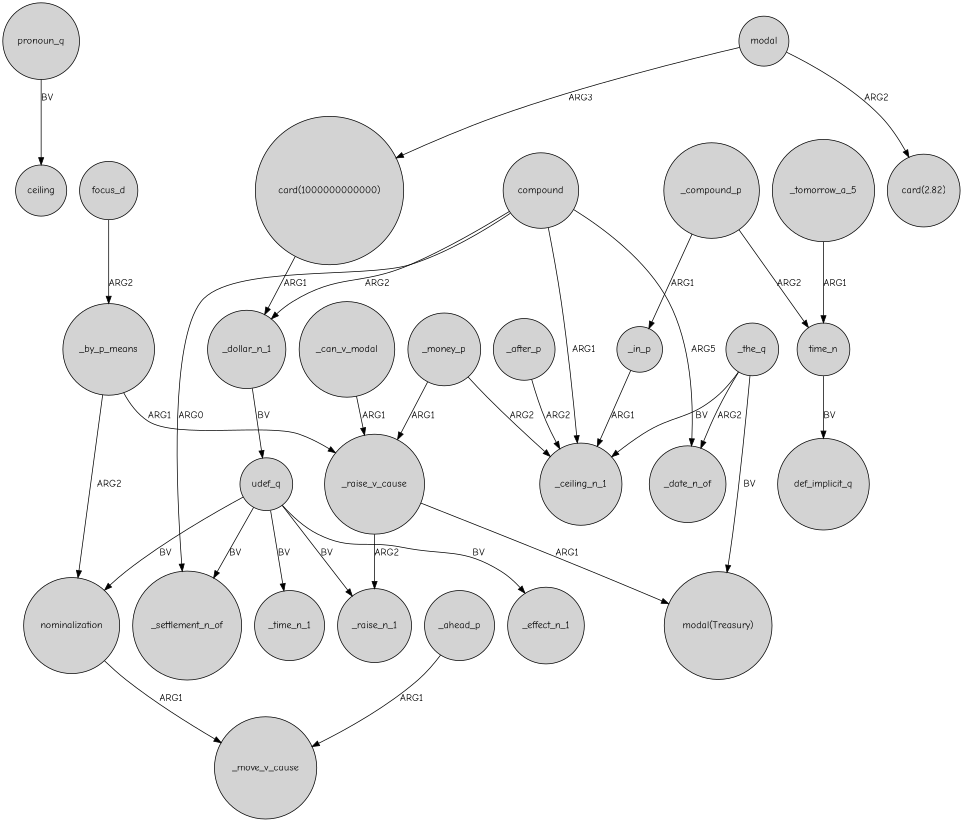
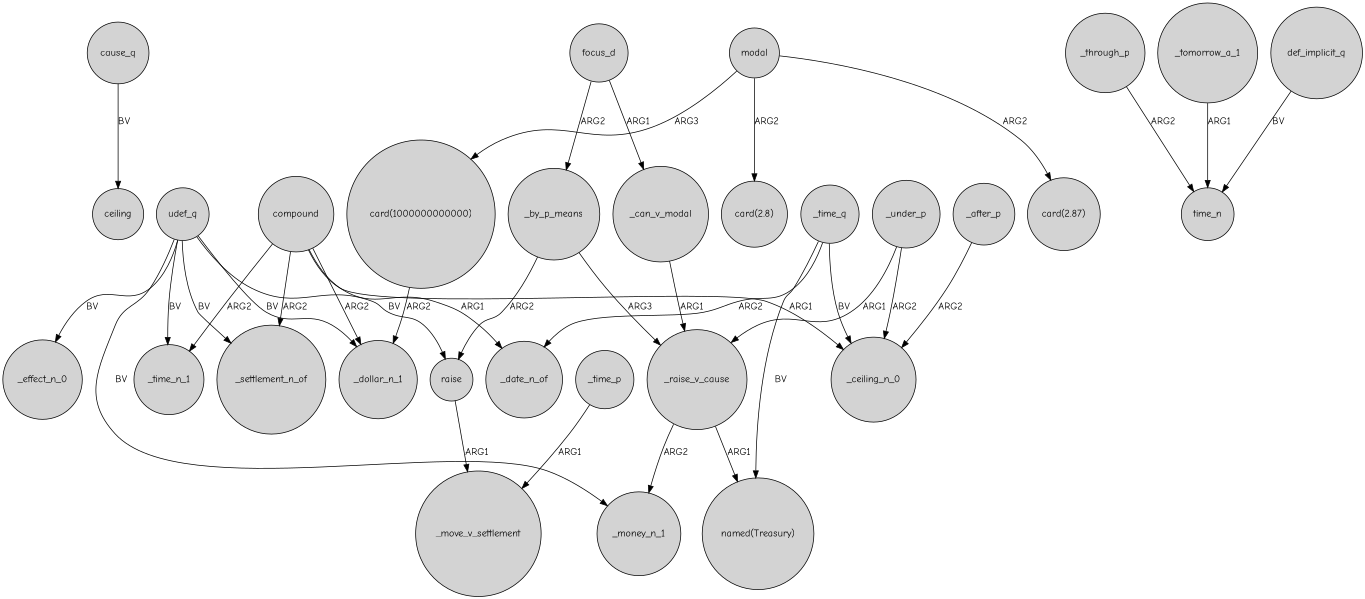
node "pronoun_q": label "pronoun_q" -> "cause_q"
edge "focus_d" -> "_can_v_modal": added, label "ARG1"
node "_compound_p": label "_compound_p" -> "_through_p"
node "_tomorrow_a_5": label "_tomorrow_a_5" -> "_tomorrow_a_1"
node "card(2.82)": label "card(2.82)" -> "card(2.87)"
node "card(2.8)": added
edge "card(1000000000000)" -> "_dollar_n_1": label "ARG1" -> "ARG2"
edge "compound" -> "_time_n_1": added, label "ARG2"
node "_money_p": label "_money_p" -> "_under_p"
node "_in_p": removed
edge "compound" -> "_date_n_of": label "ARG5" -> "ARG1"
node "_the_q": label "_the_q" -> "_time_q"
edge "time_n" -> "def_implicit_q": reversed
edge "_by_p_means" -> "_raise_v_cause": label "ARG1" -> "ARG3"
edge "compound" -> "_settlement_n_of": label "ARG0" -> "ARG2"
edge "_dollar_n_1" -> "udef_q": reversed
node "_ceiling_n_1": label "_ceiling_n_1" -> "_ceiling_n_0"
node "nominalization": label "nominalization" -> "raise"
node "_raise_n_1": label "_raise_n_1" -> "_money_n_1"
node "_ahead_p": label "_ahead_p" -> "_time_p"
node "_effect_n_1": label "_effect_n_1" -> "_effect_n_0"
node "modal(Treasury)": label "modal(Treasury)" -> "named(Treasury)"
node "_move_v_cause": label "_move_v_cause" -> "_move_v_settlement"
